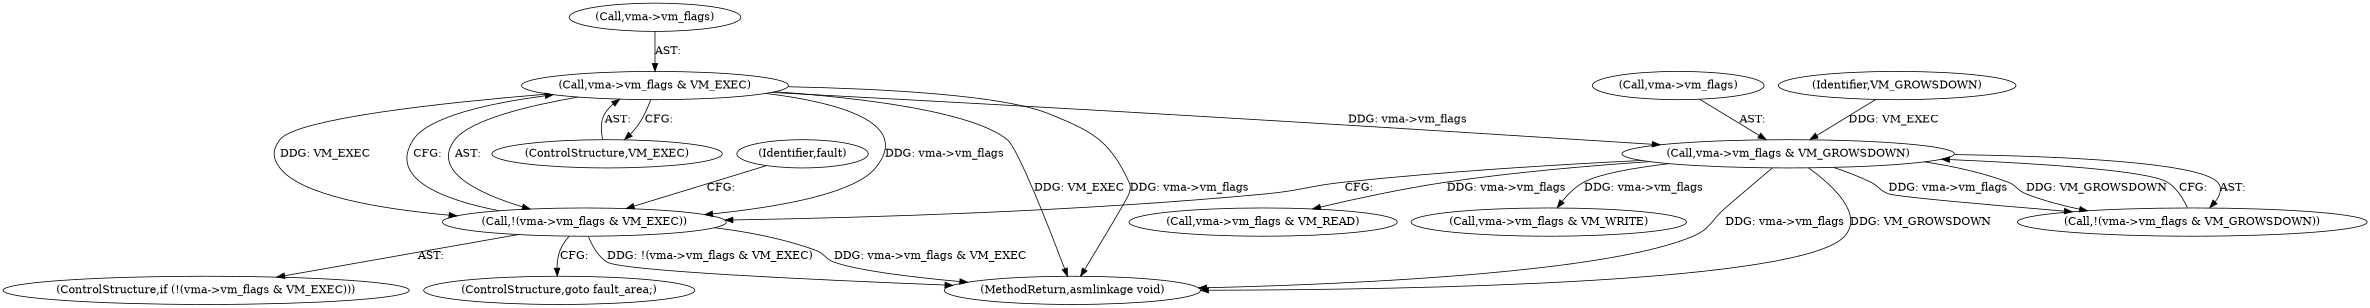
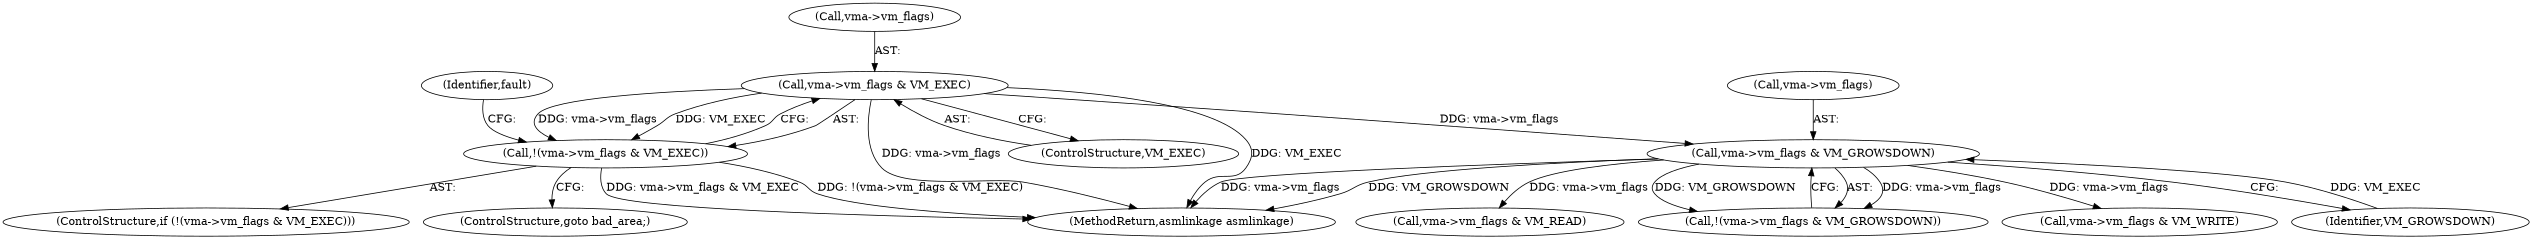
edge "(Call,vma->vm_flags & VM_GROWSDOWN)" -> "(Call,!(vma->vm_flags & VM_EXEC))": now "(Call,vma->vm_flags & VM_GROWSDOWN)" -> "(Identifier,VM_GROWSDOWN)"
node "(ControlStructure,goto fault_area;)": label "(ControlStructure,goto fault_area;)" -> "(ControlStructure,goto bad_area;)"
node "(MethodReturn,asmlinkage void)": label "(MethodReturn,asmlinkage void)" -> "(MethodReturn,asmlinkage asmlinkage)"
